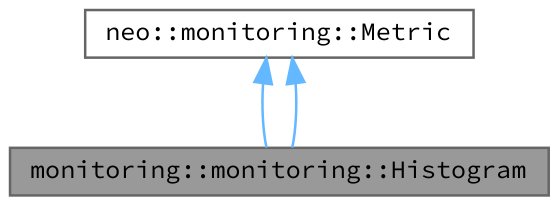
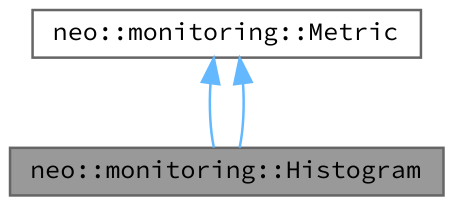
node "monitoring::monitoring::Histogram": label "monitoring::monitoring::Histogram" -> "neo::monitoring::Histogram"
